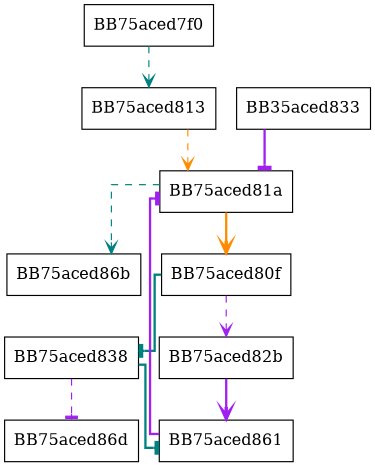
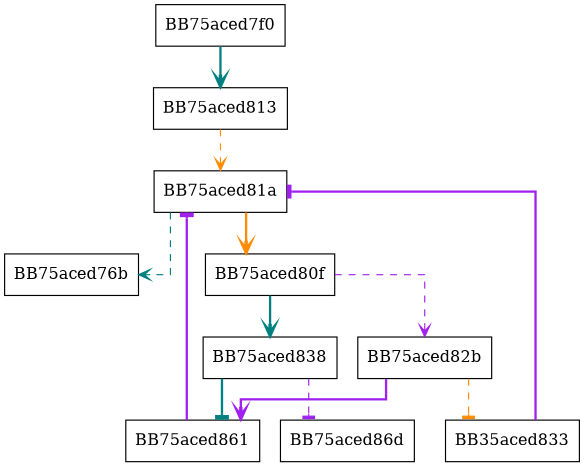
edge "BB75aced7f0" -> "BB75aced813": style dashed -> bold
node "BB75aced86b": label "BB75aced86b" -> "BB75aced76b"
edge "BB75aced80f" -> "BB75aced838": arrowhead tee -> vee
edge "BB75aced82b" -> "BB35aced833": added
